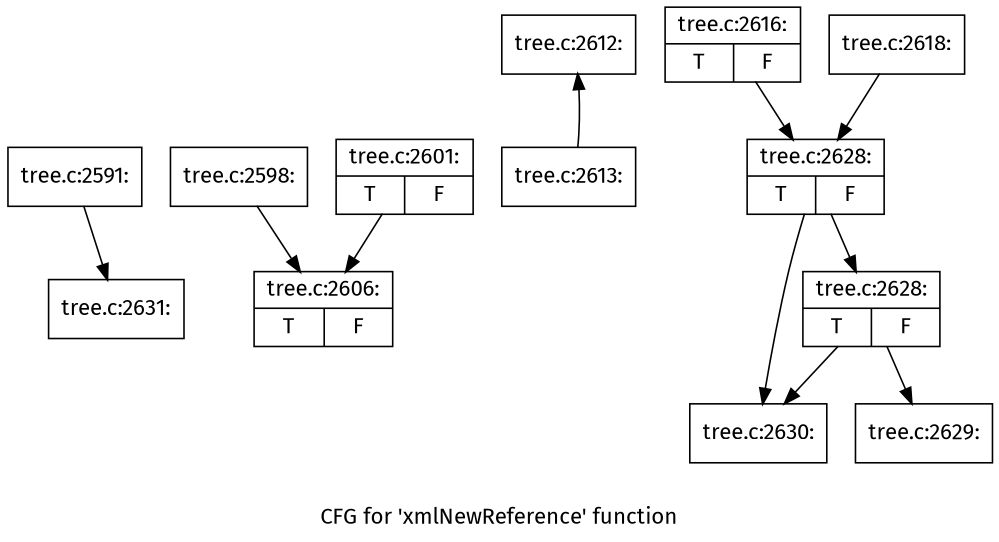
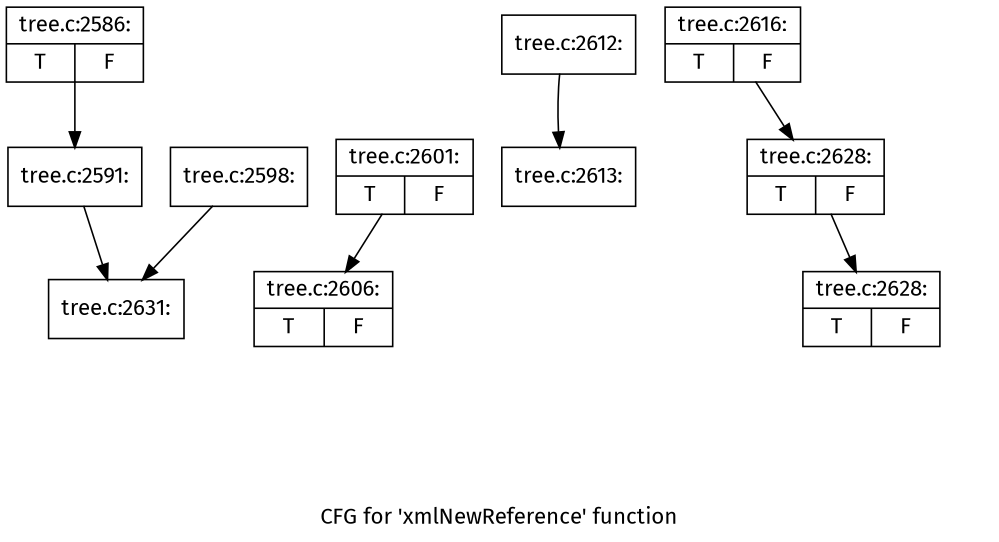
node "tree.c:2586:": added
node "tree.c:2618:": removed
edge "tree.c:2613:" -> "tree.c:2612:": reversed
edge "tree.c:2598:" -> "tree.c:2606:": now "tree.c:2598:" -> "tree.c:2631:"
node "tree.c:2630:": removed
node "tree.c:2629:": removed
